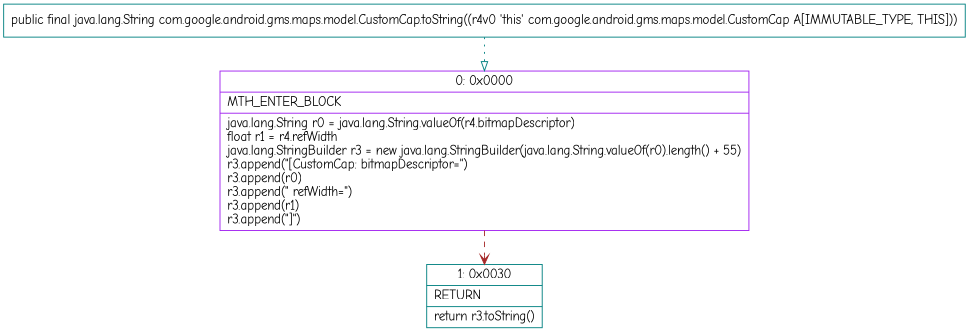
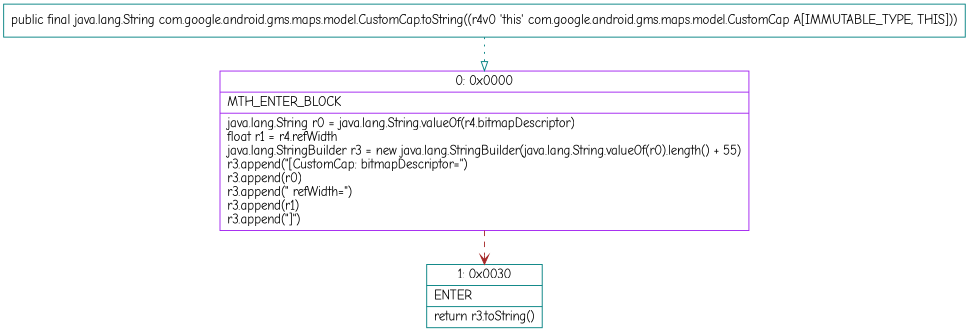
node "1: 0x0030": text "RETURN" -> "ENTER"
